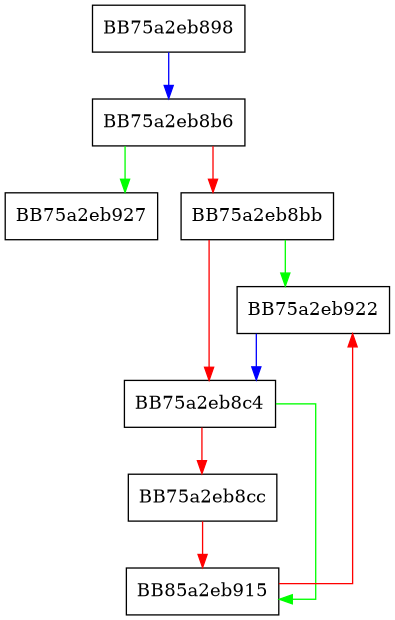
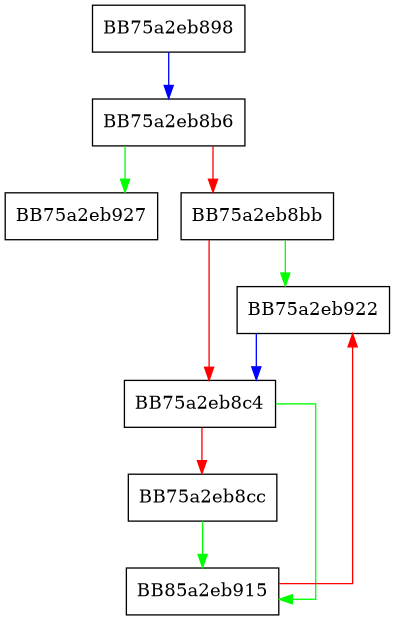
edge "BB75a2eb8cc" -> "BB85a2eb915": color red -> green
